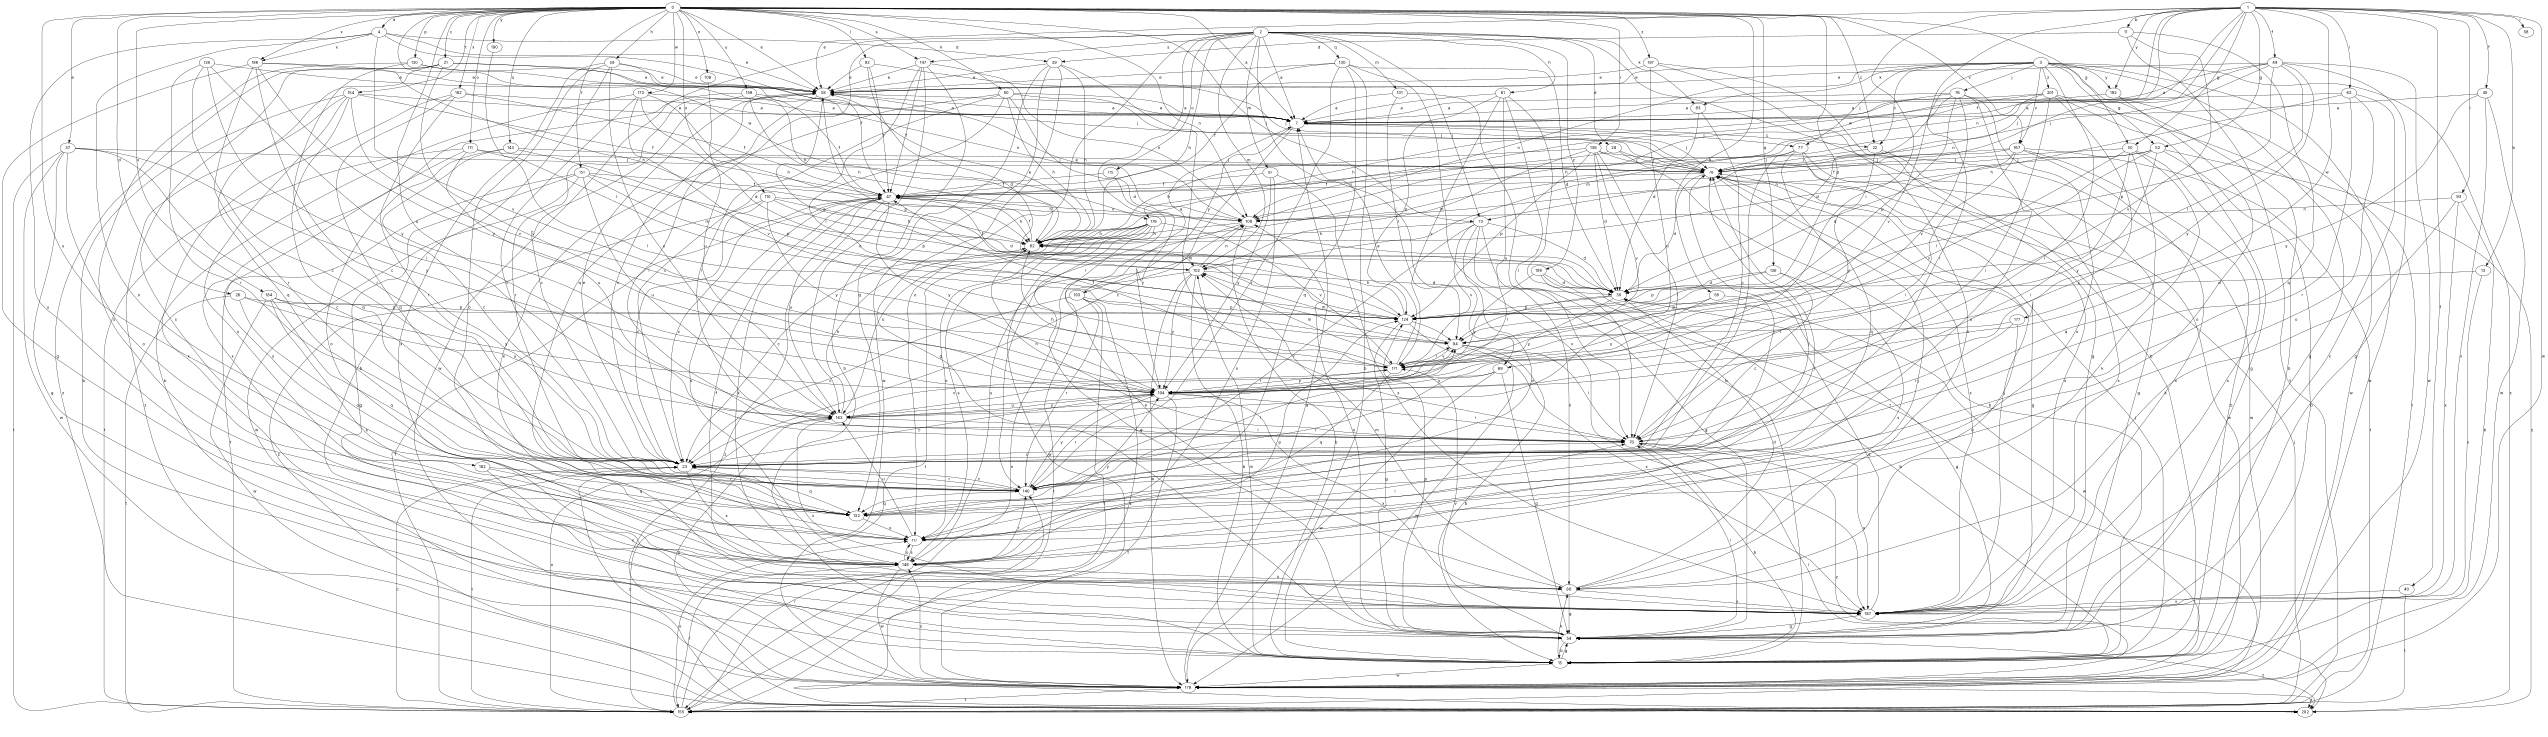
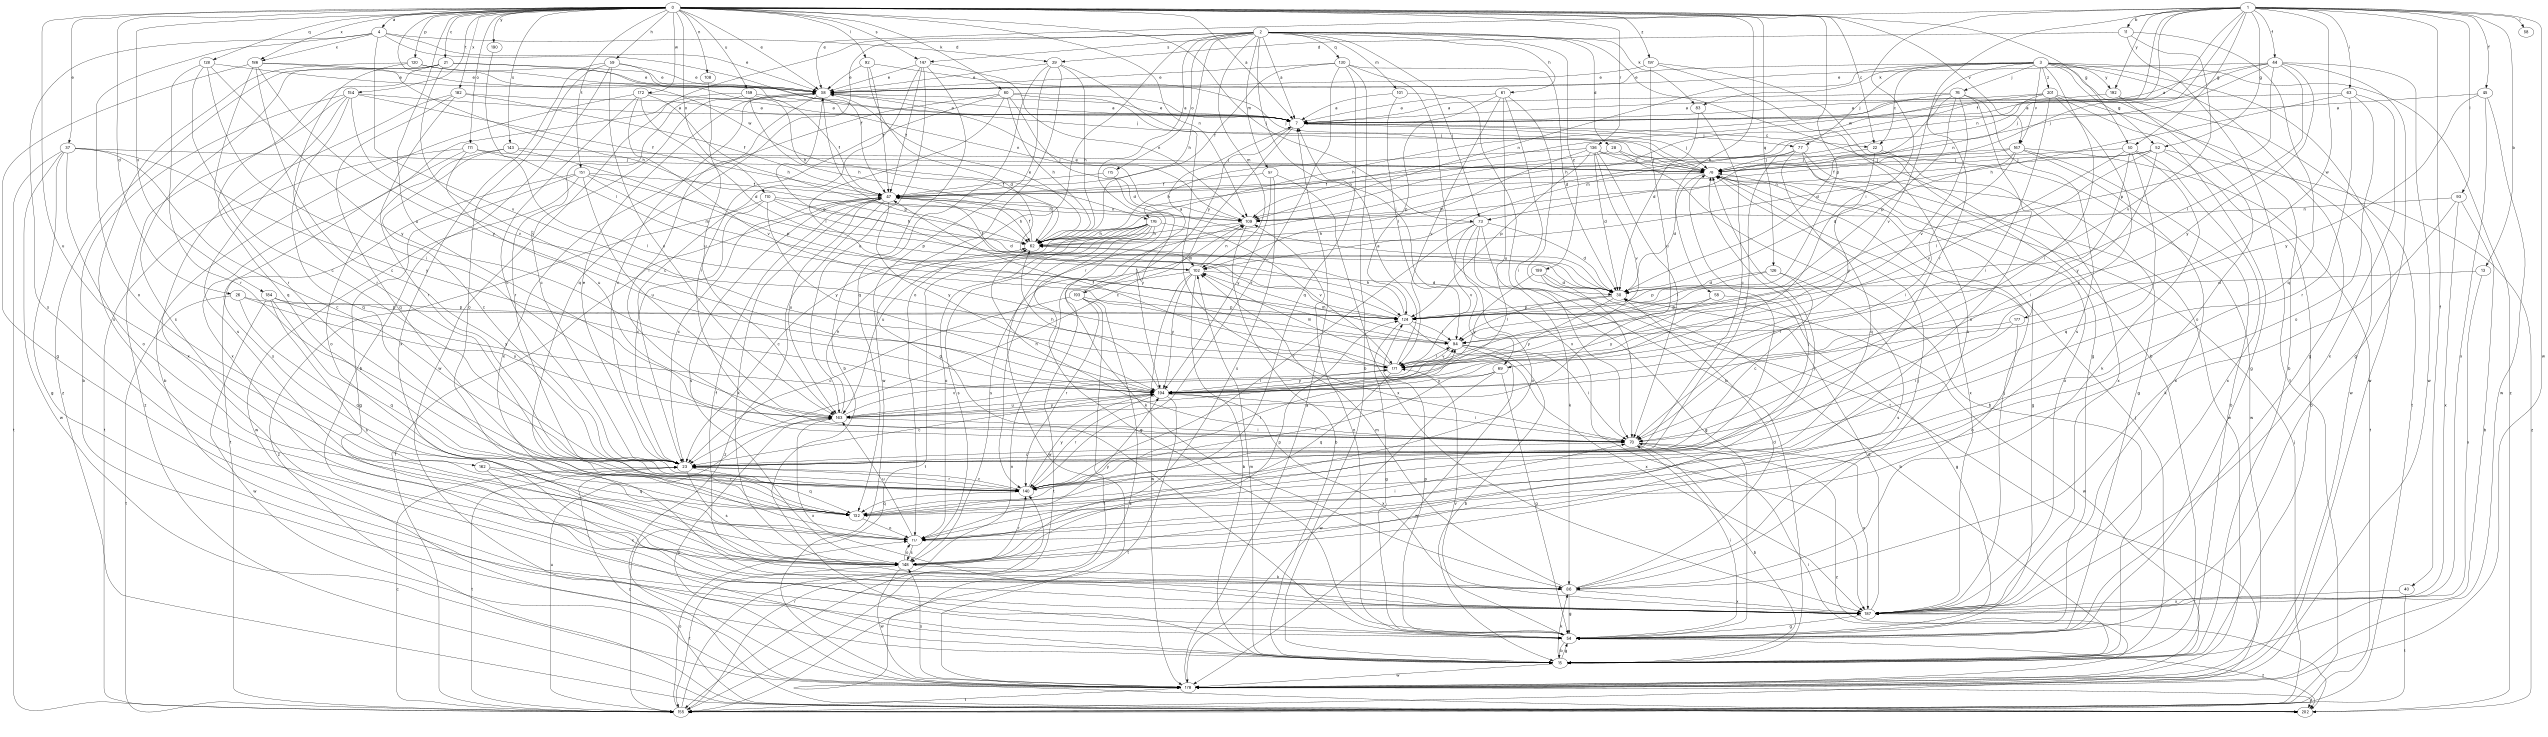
edge "0" -> "128": added, label "q"
